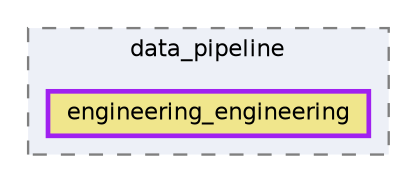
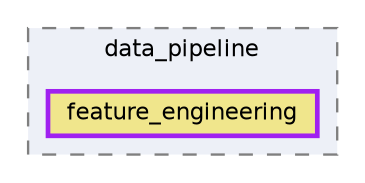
node "engineering_engineering": label "engineering_engineering" -> "feature_engineering"
